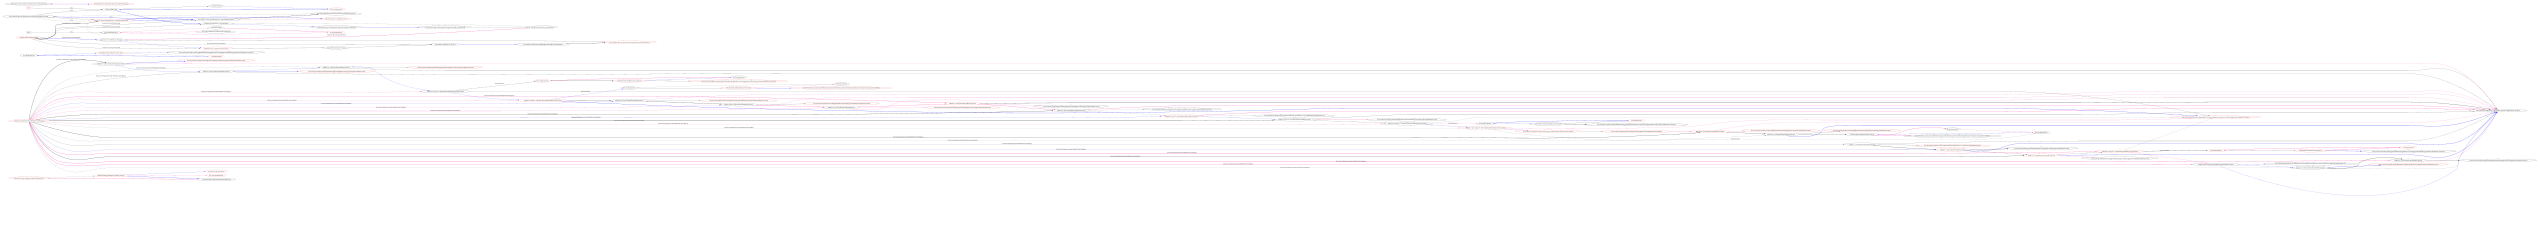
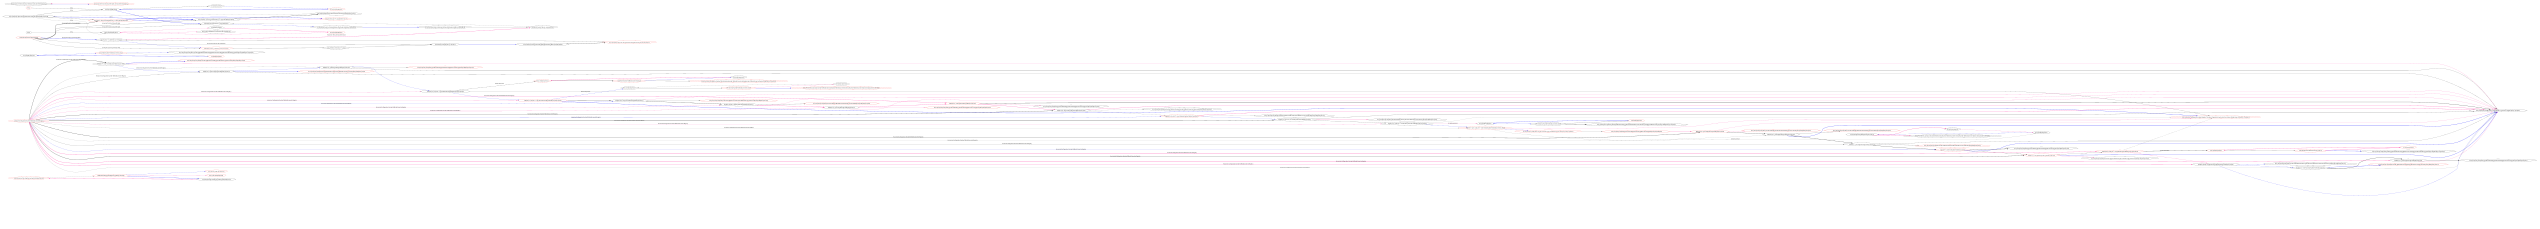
edge "Register(''en'', new EnglishNumberToWordsConverter())" -> "new SerbianNumberToWordsConverter(culture)": now "Register(''en'', new EnglishNumberToWordsConverter())" -> "Register(''ar'', new ArabicNumberToWordsConverter())"
